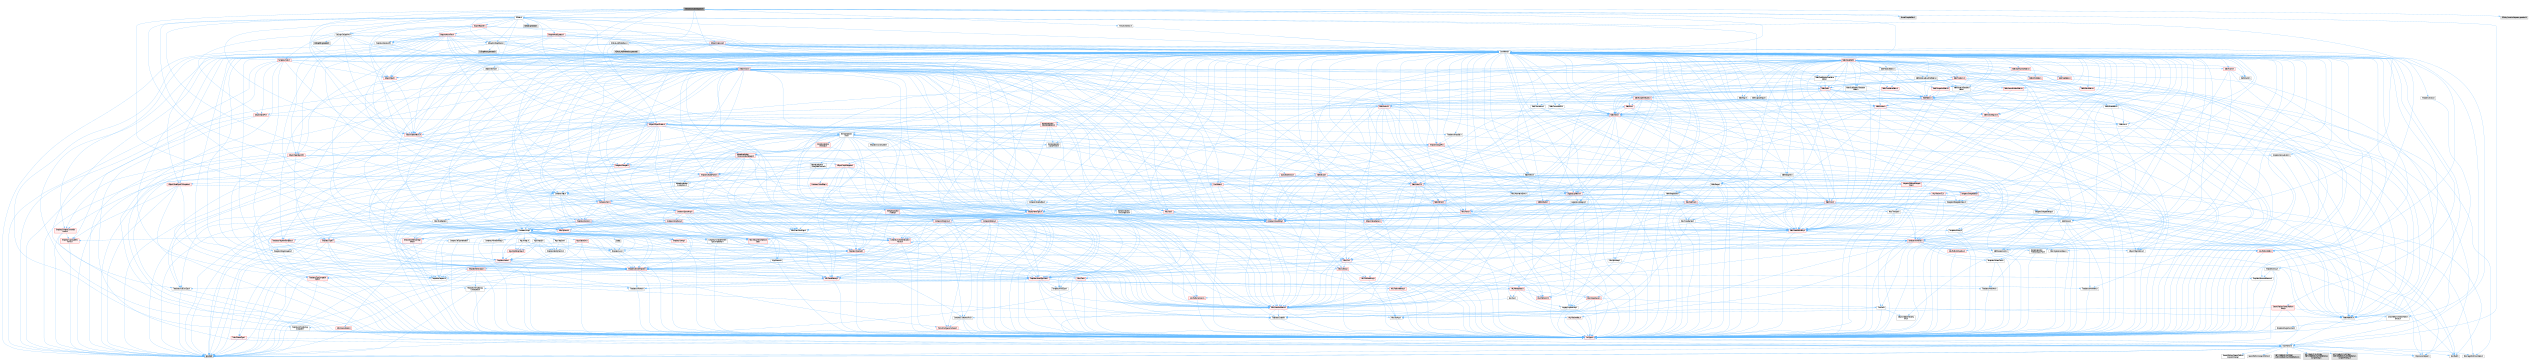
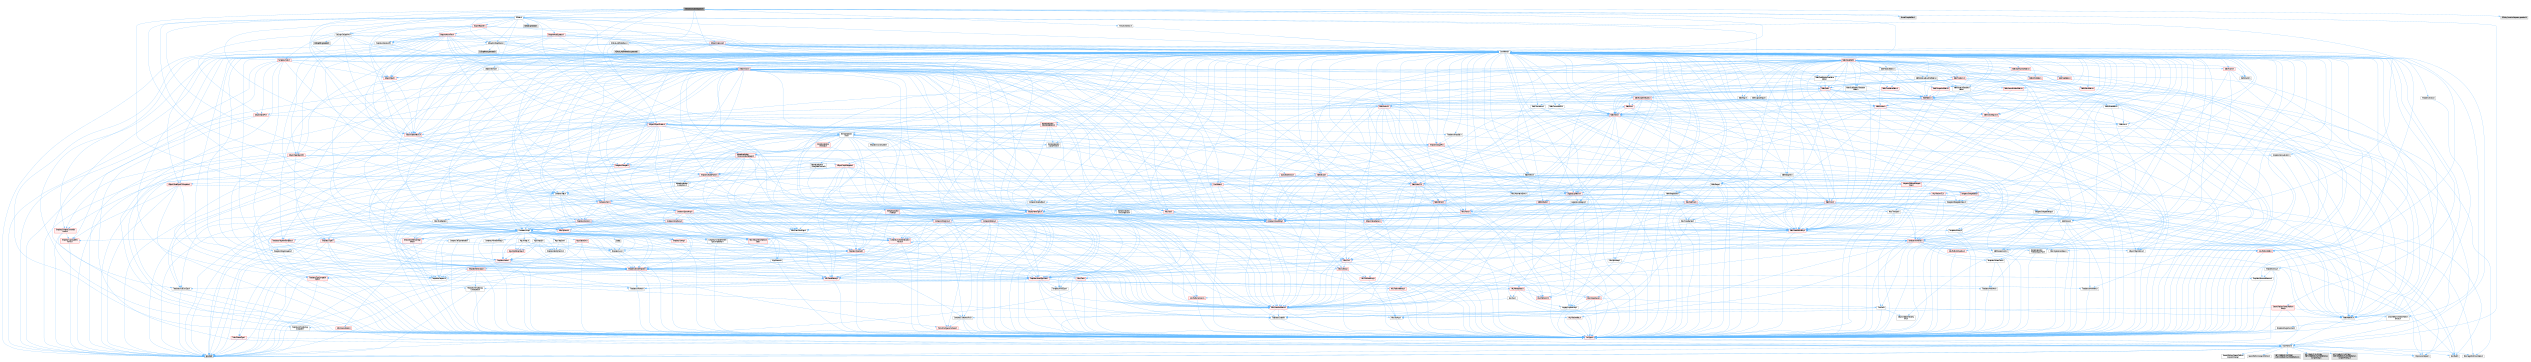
node "Containers/SortedMap.h": removed
